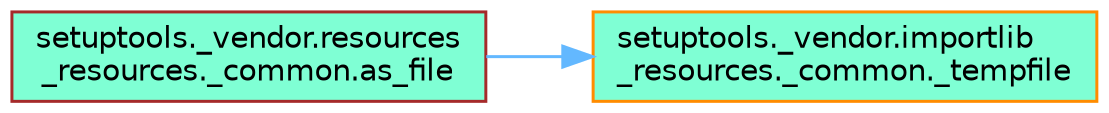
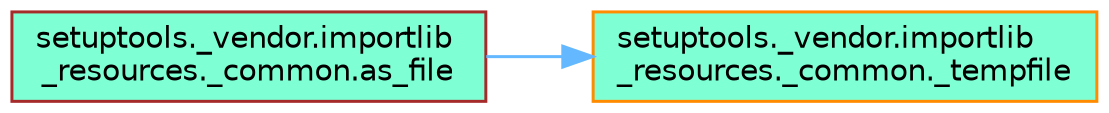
node "setuptools._vendor.resources _resources._common.as_file": label "setuptools._vendor.resources _resources._common.as_file" -> "setuptools._vendor.importlib _resources._common.as_file"
